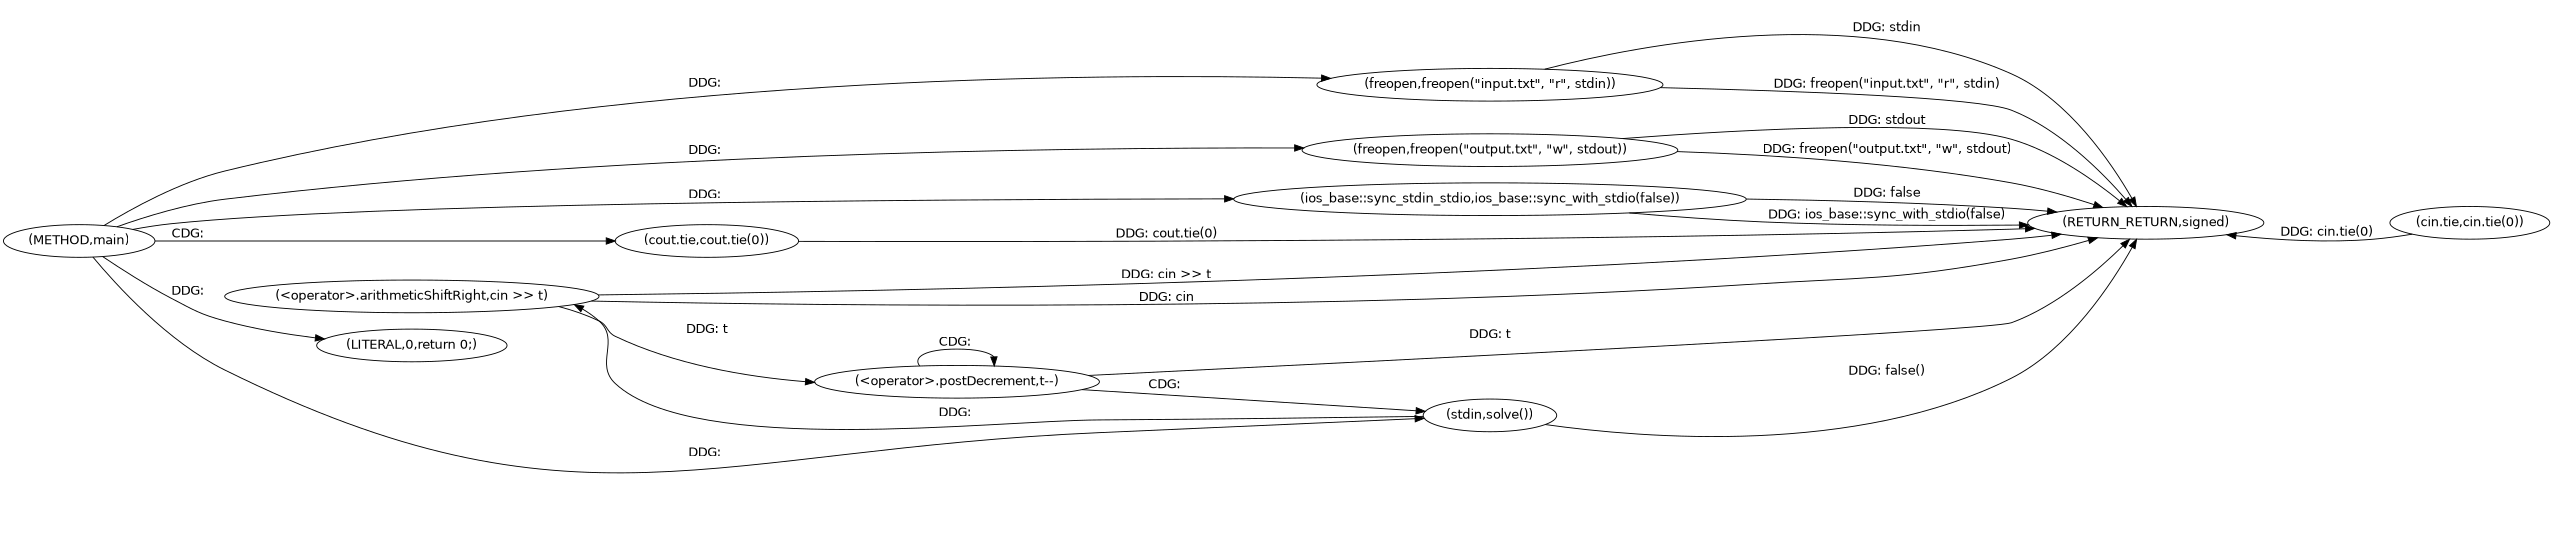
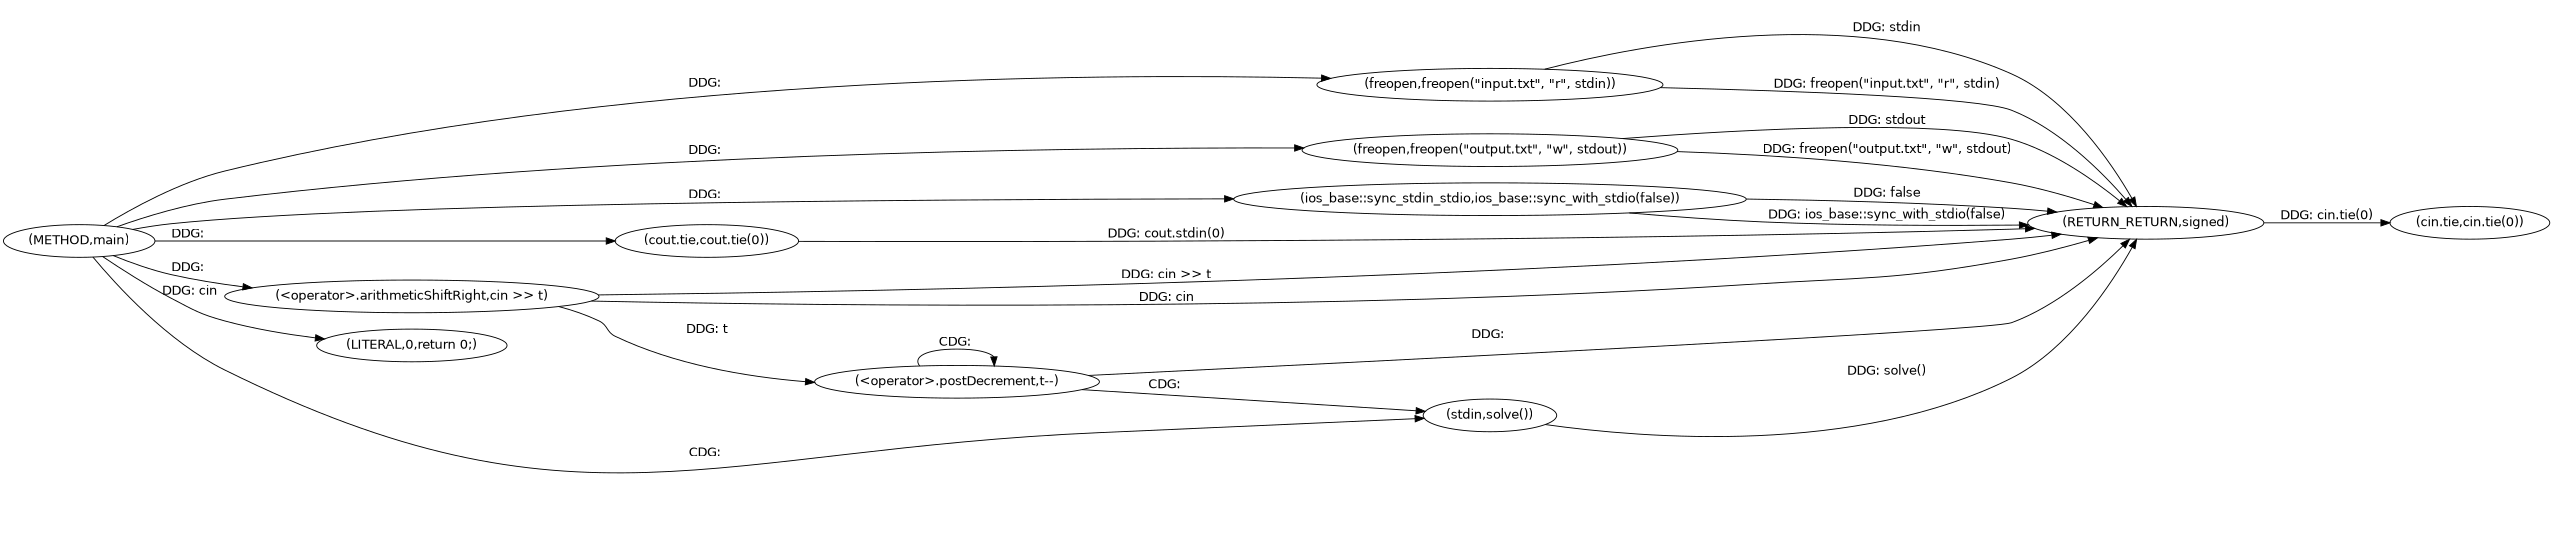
edge "(METHOD,main)" -> "(cout.tie,cout.tie(0))": label "CDG: " -> "DDG: "
edge "(cout.tie,cout.tie(0))" -> "(RETURN_RETURN,signed)": label "DDG: cout.tie(0)" -> "DDG: cout.stdin(0)"
edge "(cin.tie,cin.tie(0))" -> "(RETURN_RETURN,signed)": reversed
edge "(METHOD,main)" -> "(LITERAL,0,return 0;)": label "DDG: " -> "DDG: cin"
edge "(<operator>.postDecrement,t--)" -> "(RETURN_RETURN,signed)": label "DDG: t" -> "DDG: "
edge "(stdin,solve())" -> "(RETURN_RETURN,signed)": label "DDG: false()" -> "DDG: solve()"
edge "(stdin,solve())" -> "(<operator>.arithmeticShiftRight,cin >> t)": now "(METHOD,main)" -> "(<operator>.arithmeticShiftRight,cin >> t)"
edge "(METHOD,main)" -> "(stdin,solve())": label "DDG: " -> "CDG: "
